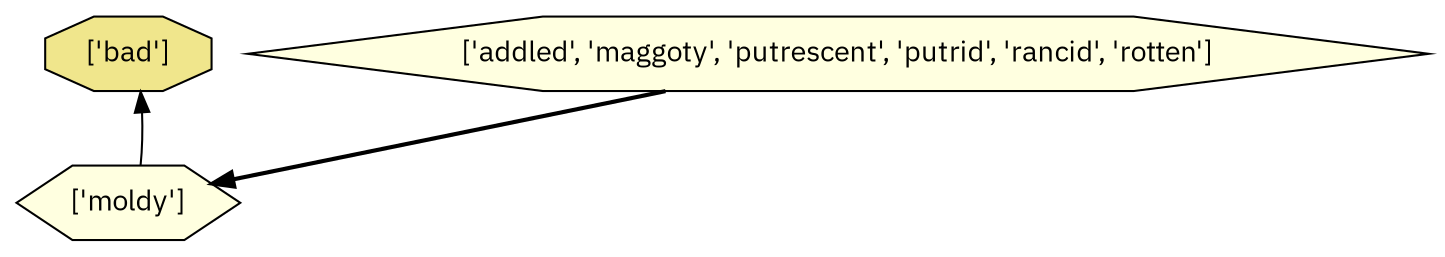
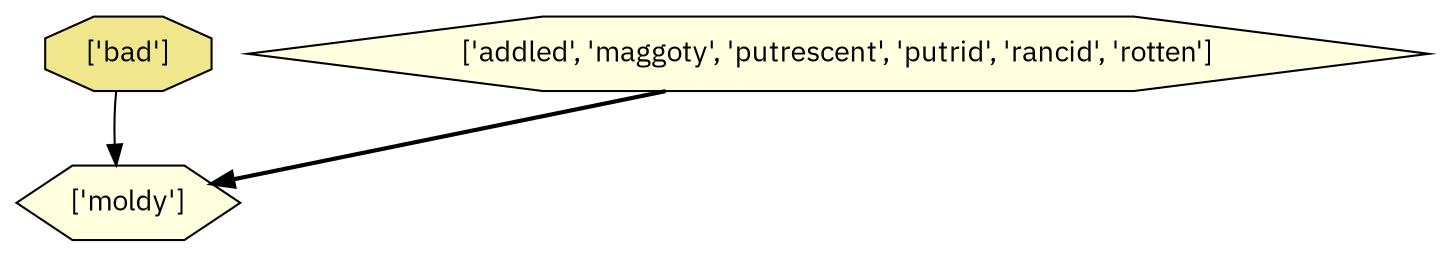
edge "['moldy']" -> "['bad']": reversed
